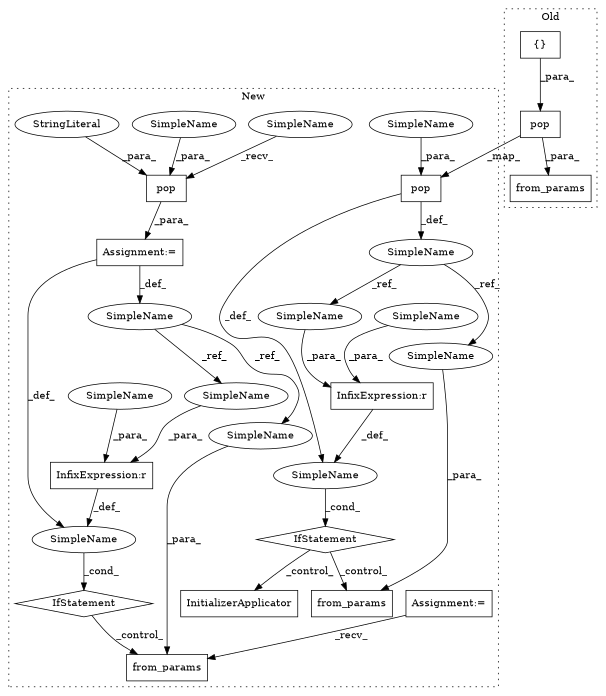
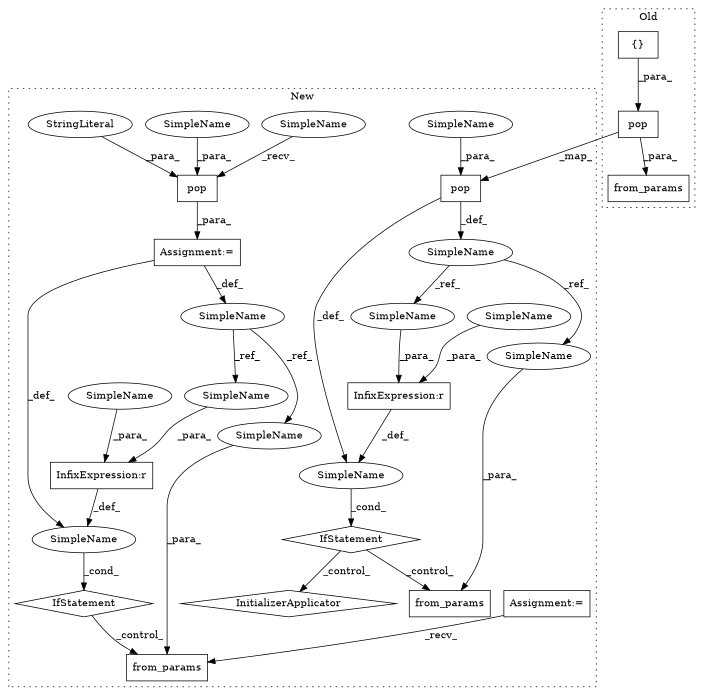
node "InitializerApplicator": shape box -> diamond
